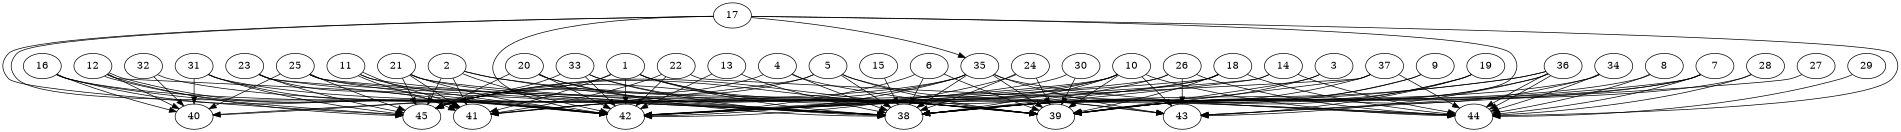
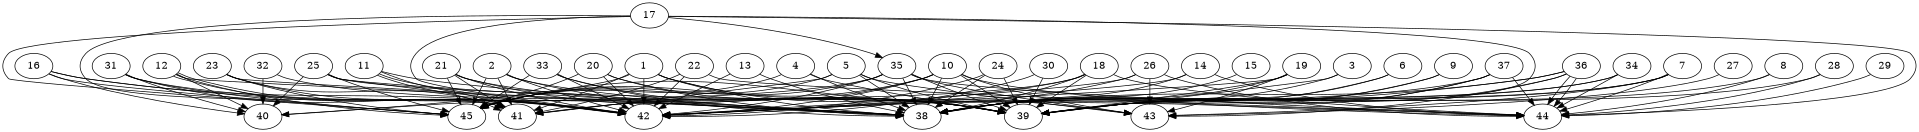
edge "6" -> "42": now "19" -> "42"
